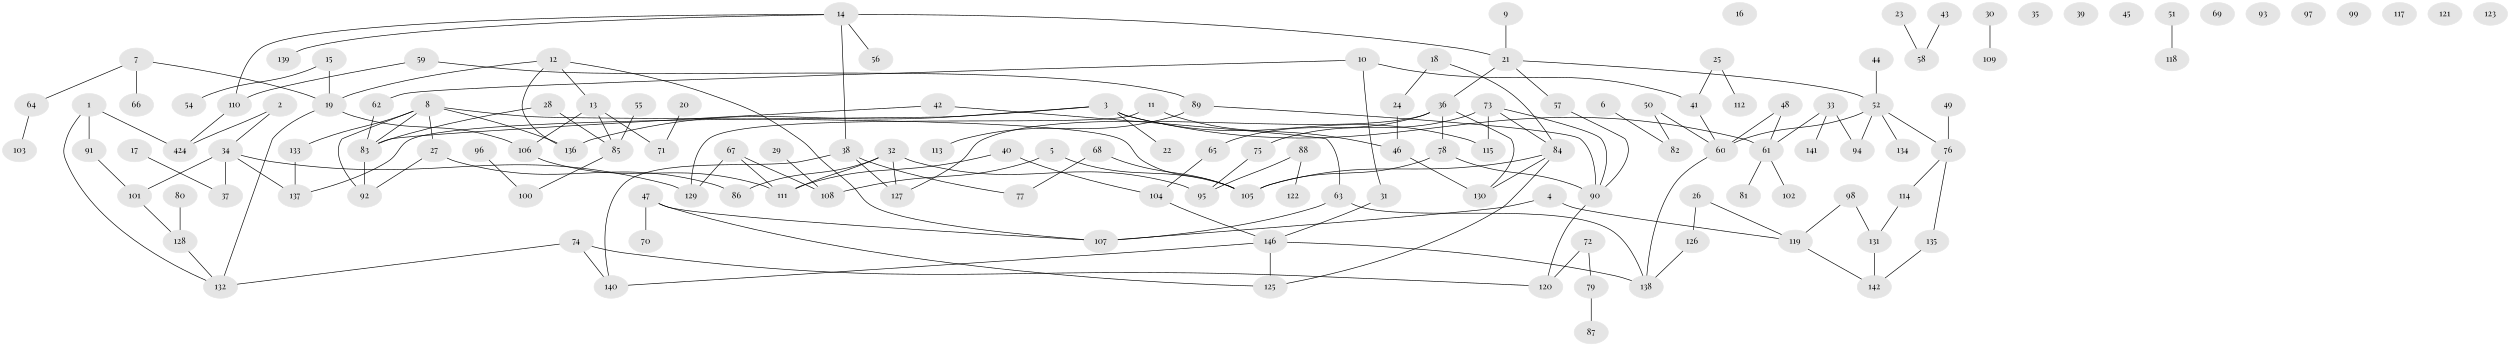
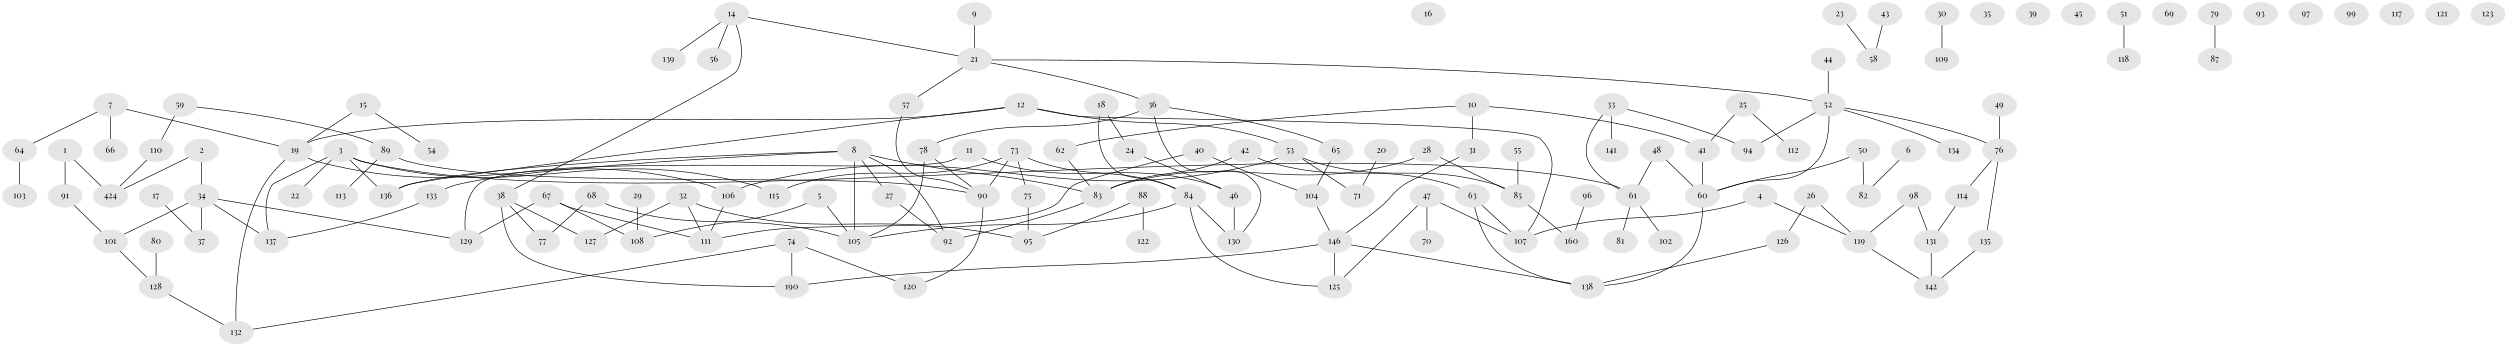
edge "14" -- "110": removed
node "13": label "13" -> "53"
edge "36" -- "127": removed
node "100": label "100" -> "160"
node "86": removed
edge "1" -- "132": removed
node "72": removed
node "140": label "140" -> "190"
